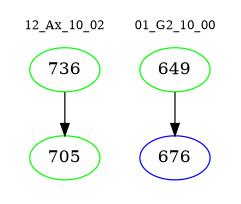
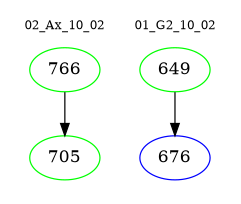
cluster "12_Ax_10_02": label "12_Ax_10_02" -> "02_Ax_10_02"
cluster "01_G2_10_00": label "01_G2_10_00" -> "01_G2_10_02"
node "736": label "736" -> "766"
